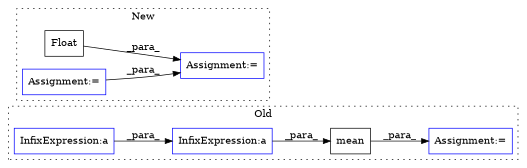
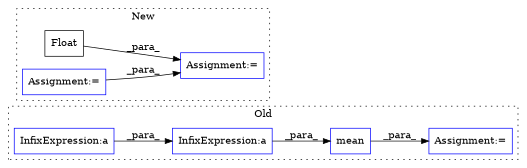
node "mean": color black -> blue
